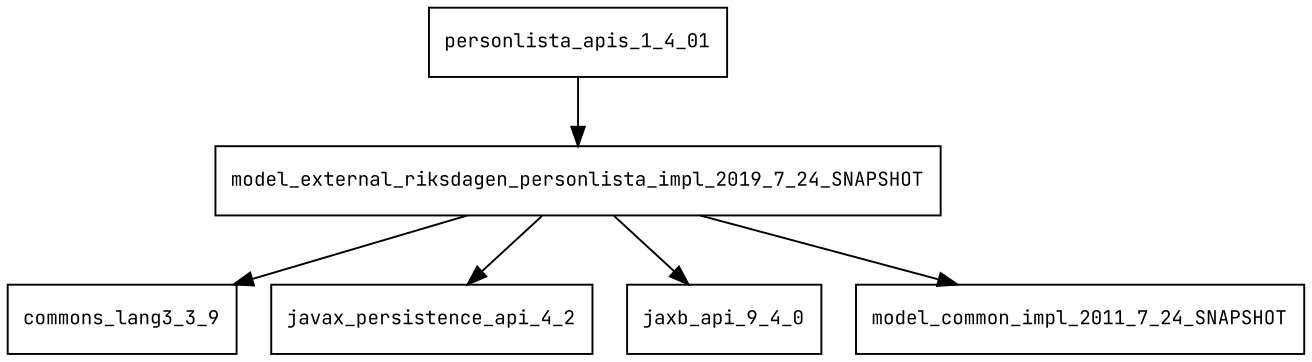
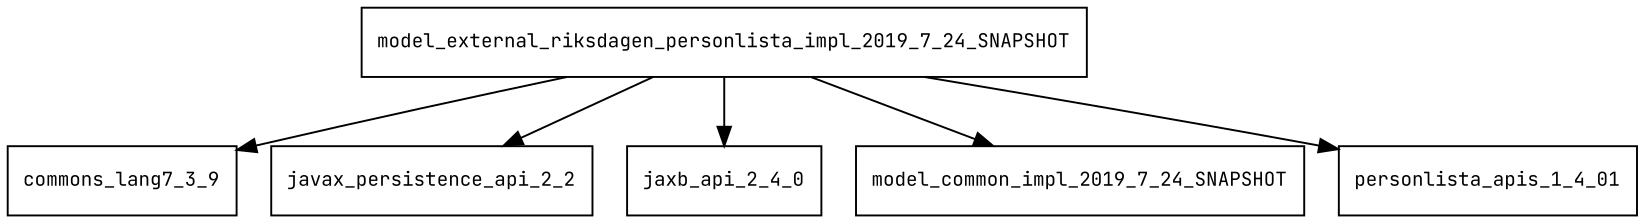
edge "personlista_apis_1_4_01" -> "model_external_riksdagen_personlista_impl_2019_7_24_SNAPSHOT": reversed
node "commons_lang3_3_9": label "commons_lang3_3_9" -> "commons_lang7_3_9"
node "javax_persistence_api_4_2": label "javax_persistence_api_4_2" -> "javax_persistence_api_2_2"
node "jaxb_api_9_4_0": label "jaxb_api_9_4_0" -> "jaxb_api_2_4_0"
node "model_common_impl_2011_7_24_SNAPSHOT": label "model_common_impl_2011_7_24_SNAPSHOT" -> "model_common_impl_2019_7_24_SNAPSHOT"
